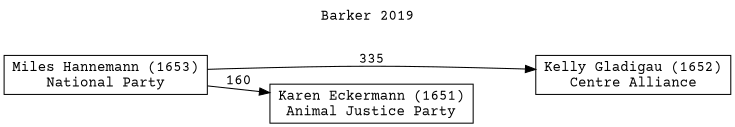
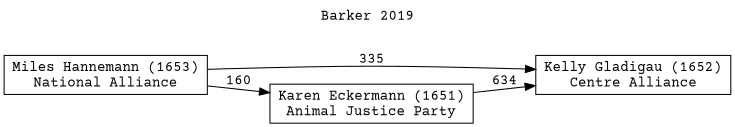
node "Miles Hannemann (1653) National Party": label "Miles Hannemann (1653) National Party" -> "Miles Hannemann (1653) National Alliance"
edge "Karen Eckermann (1651) Animal Justice Party" -> "Kelly Gladigau (1652) Centre Alliance": added, label "634"
